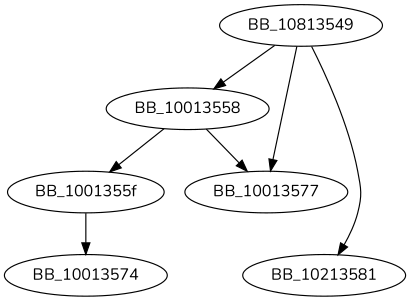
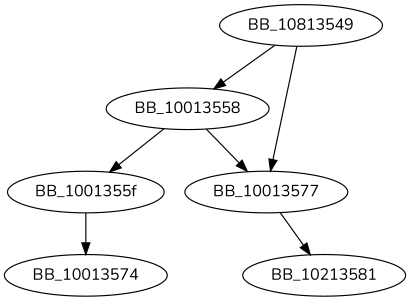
edge "BB_10813549" -> "BB_10213581": now "BB_10013577" -> "BB_10213581"
